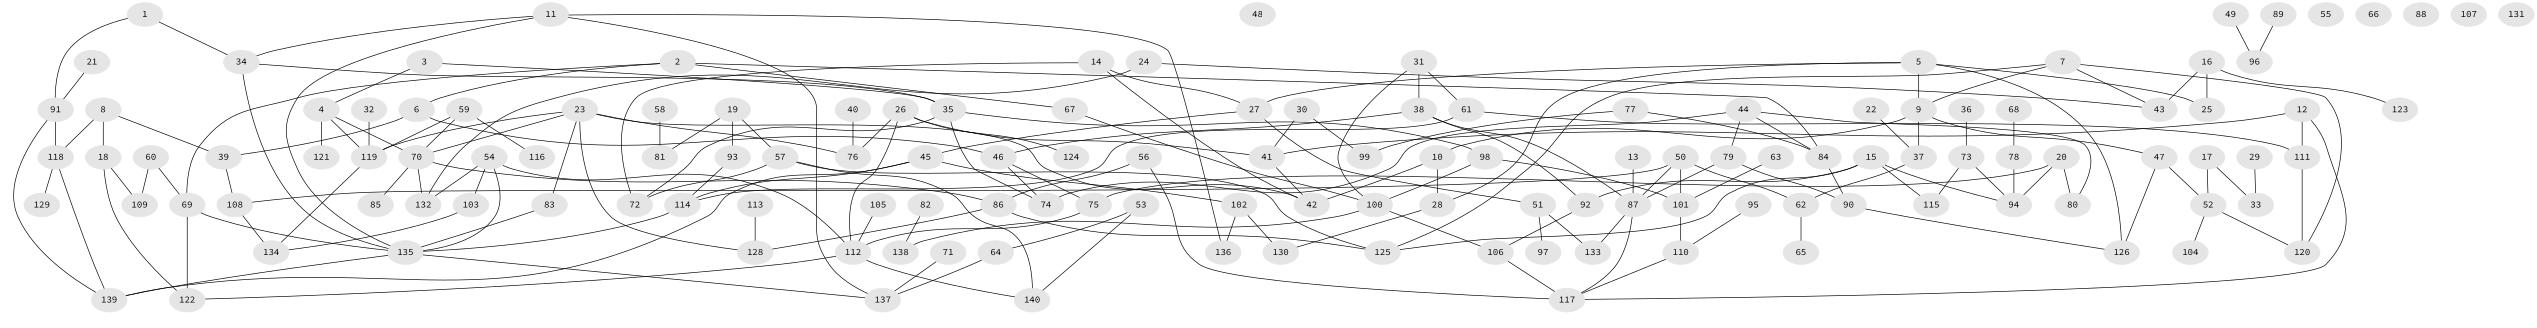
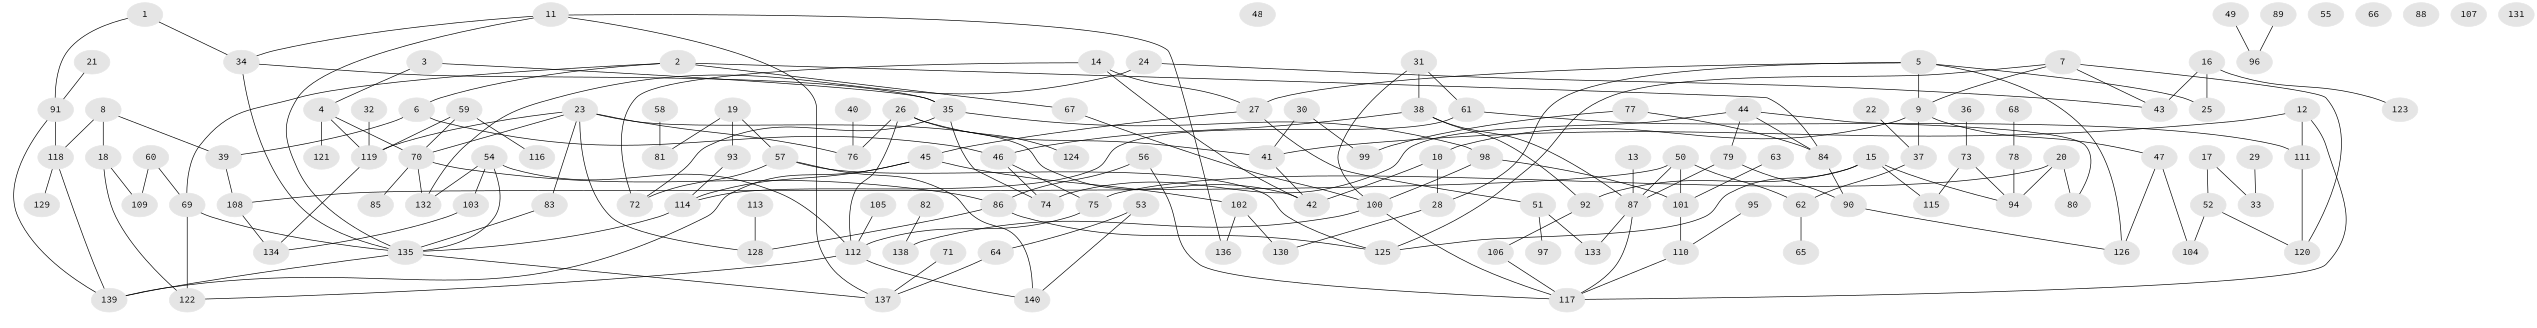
edge "47" -- "52": now "47" -- "104"
edge "100" -- "106": now "100" -- "117"
